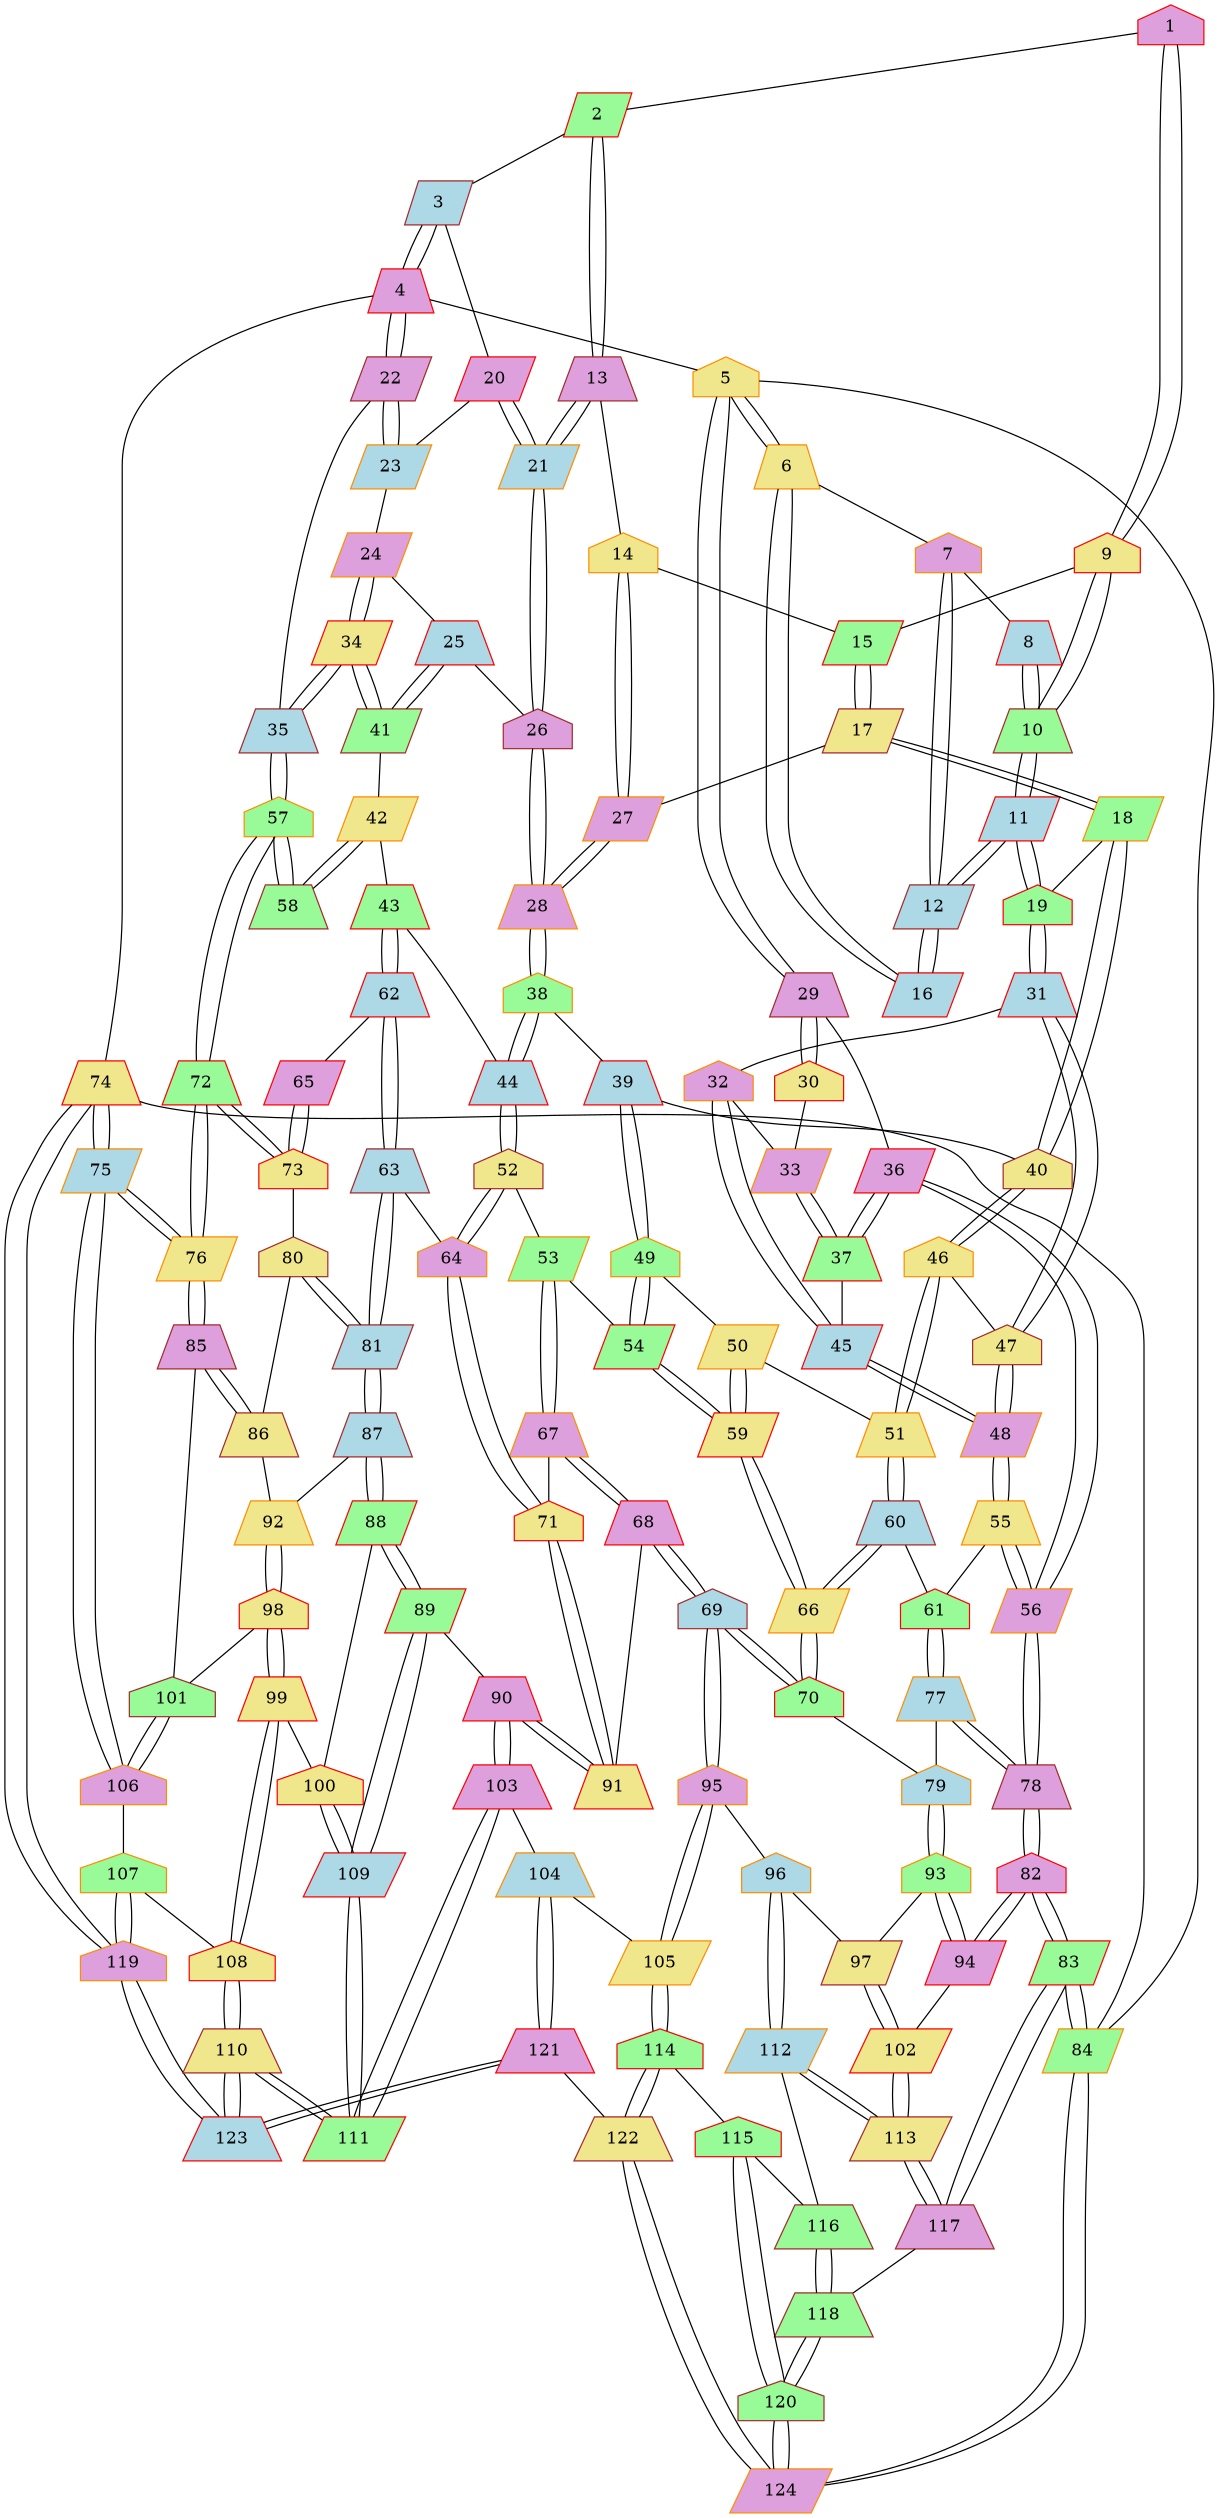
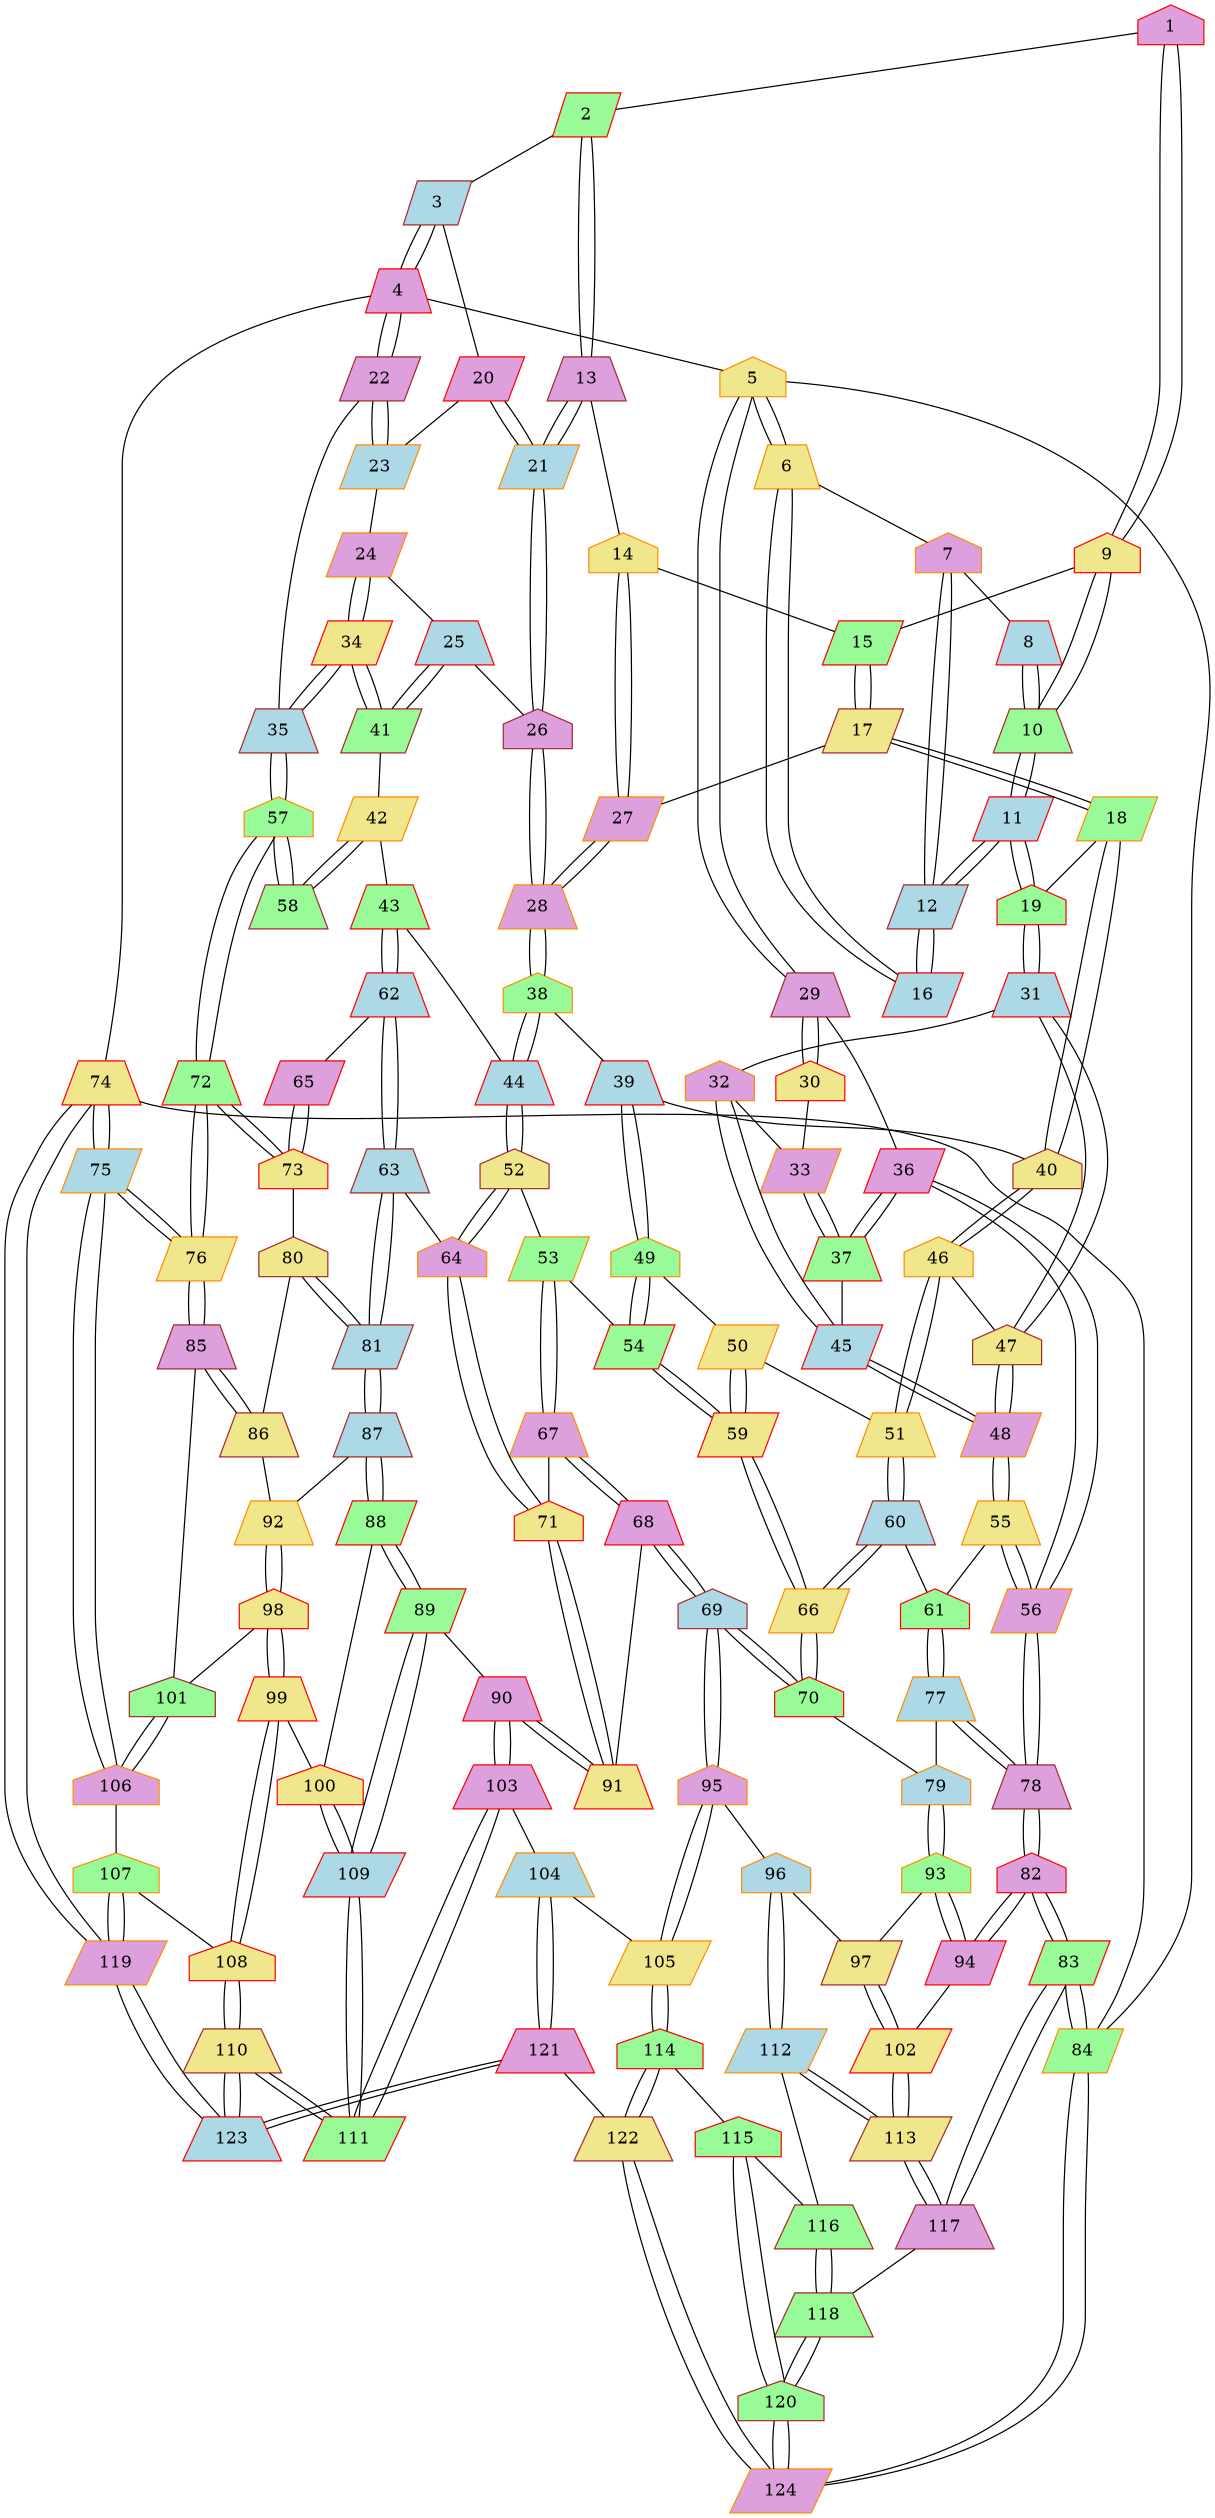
node "119": shape house -> parallelogram
